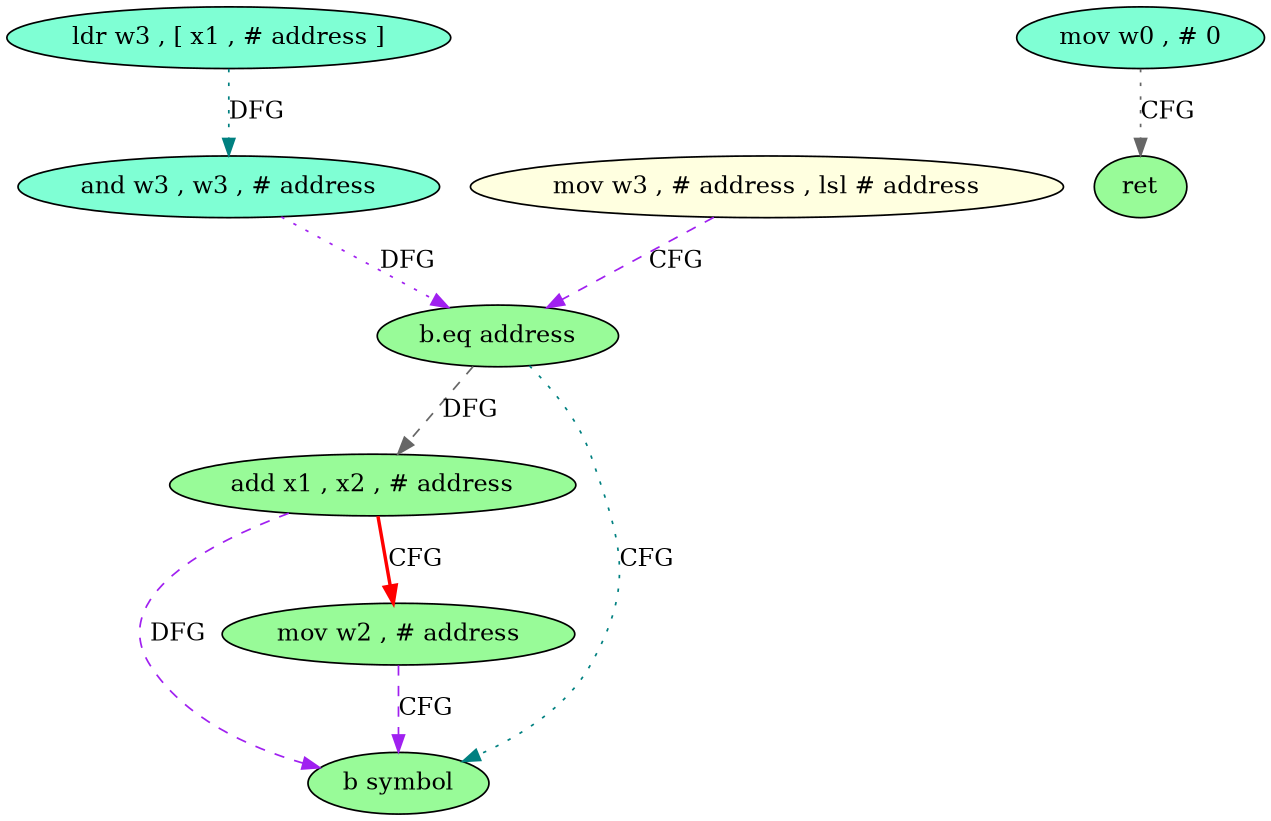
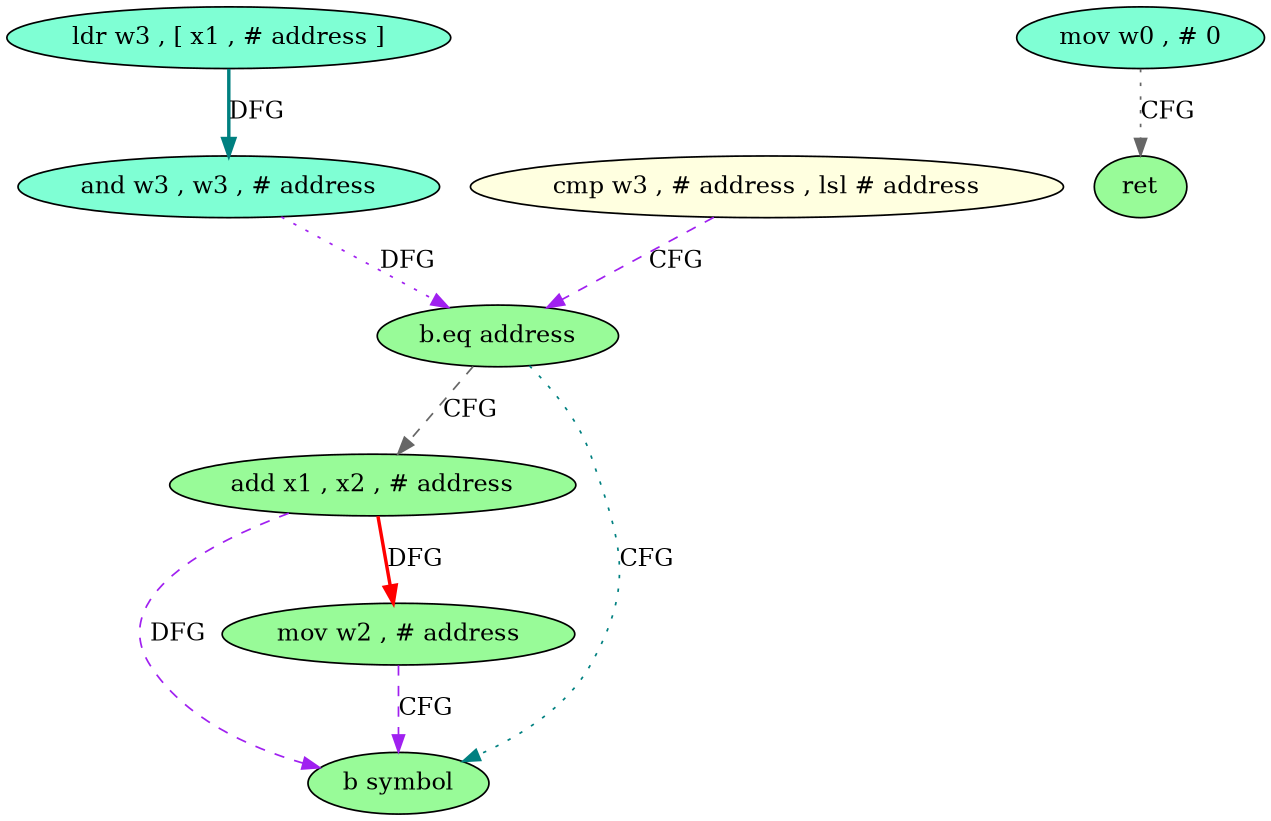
edge "ldr w3 , [ x1 , # address ]" -> "and w3 , w3 , # address": style dotted -> bold
node "mov w3 , # address , lsl # address": label "mov w3 , # address , lsl # address" -> "cmp w3 , # address , lsl # address"
edge "b.eq address" -> "add x1 , x2 , # address": label "DFG" -> "CFG"
edge "add x1 , x2 , # address" -> "mov w2 , # address": label "CFG" -> "DFG"
